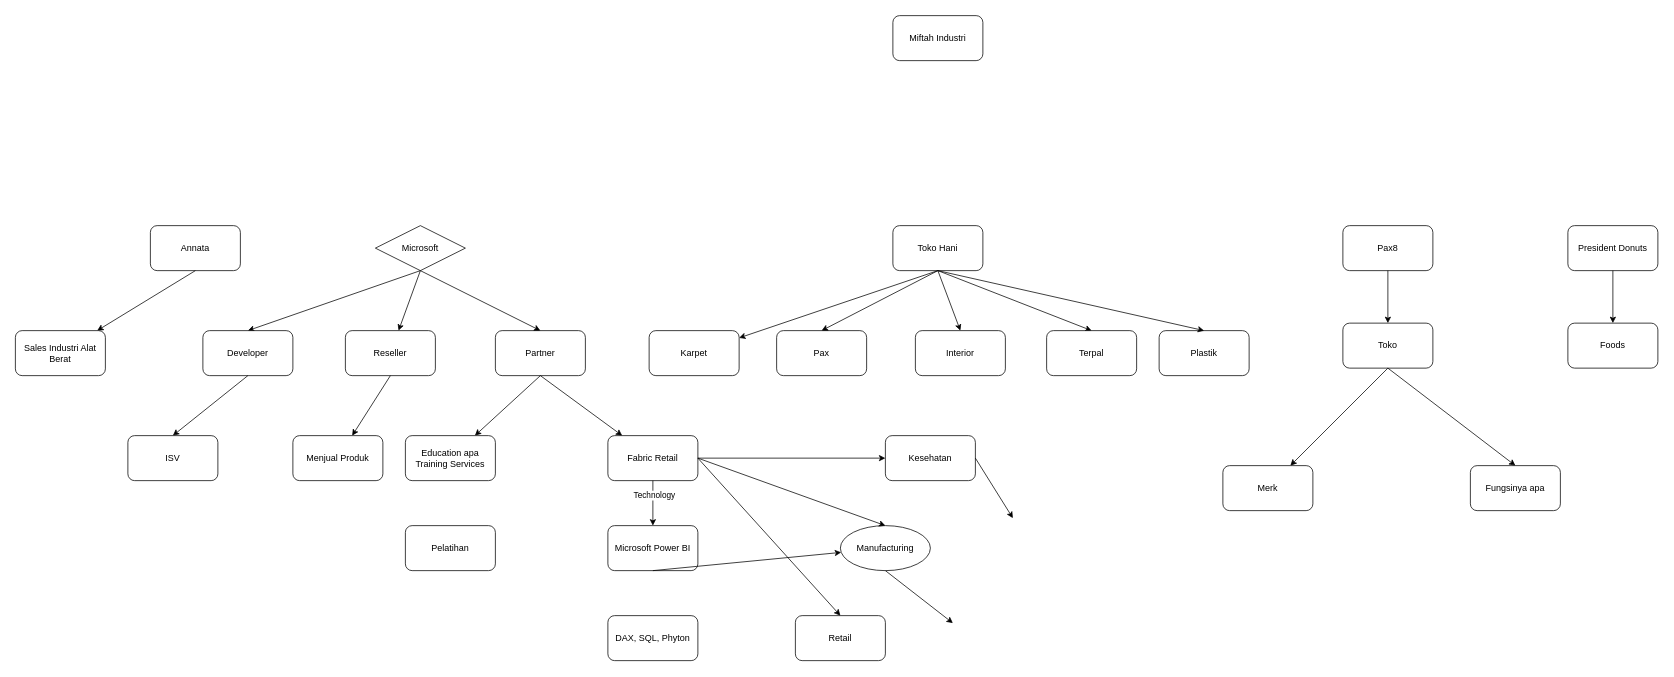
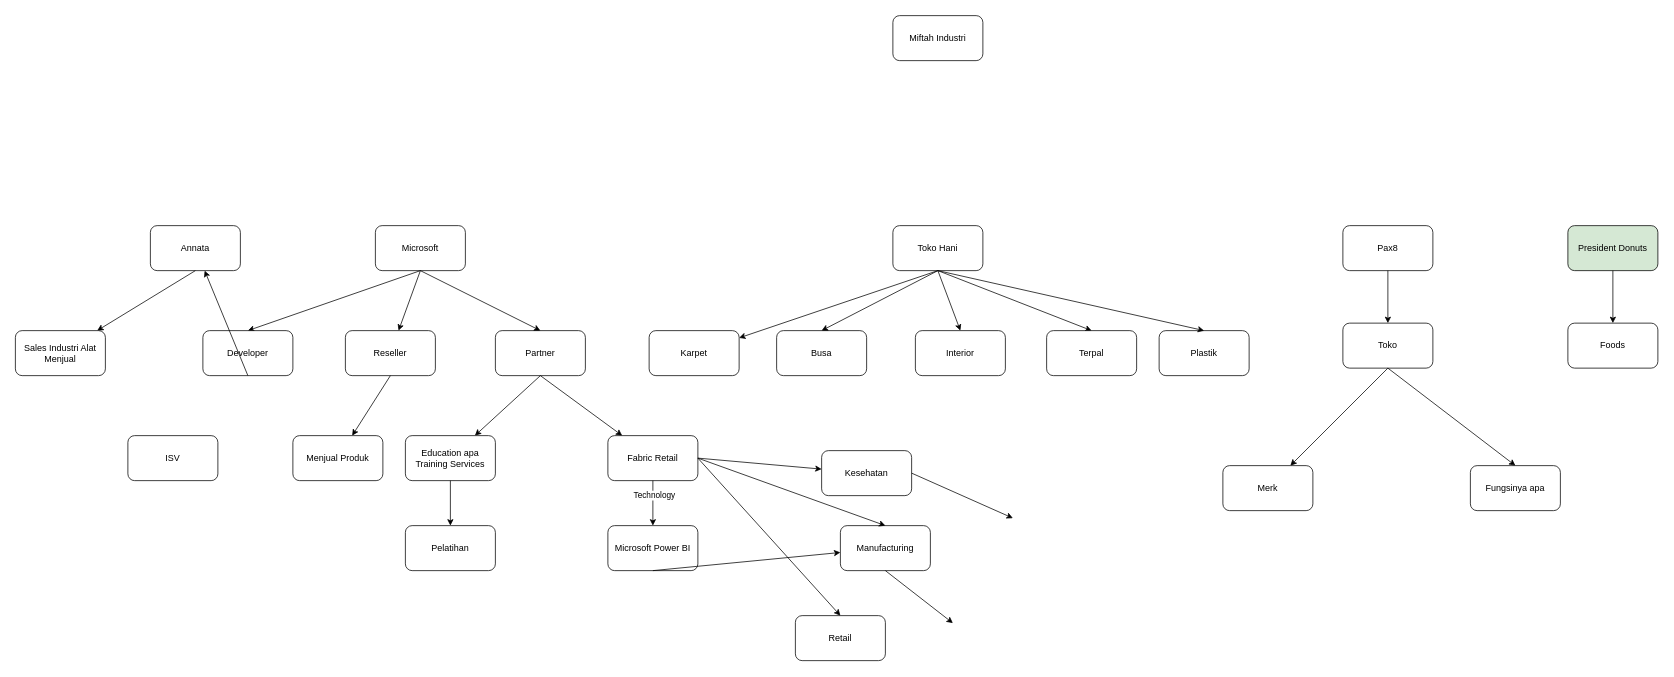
node "Microsoft": shape diamond -> rounded rectangle
node "President Donuts": fillcolor #ffffff -> #d5e8d4
node "Sales Industri Alat Berat": label "Sales Industri Alat Berat" -> "Sales Industri Alat Menjual"
node "Pax": label "Pax" -> "Busa"
edge "Developer" -> "ISV": now "Developer" -> "Annata"
node "Kesehatan": moved (930, 458) -> (867, 473)
edge "Education apa Training Services" -> "Pelatihan": added
node "Manufacturing": shape ellipse -> rounded rectangle
node "DAX, SQL, Phyton": removed
